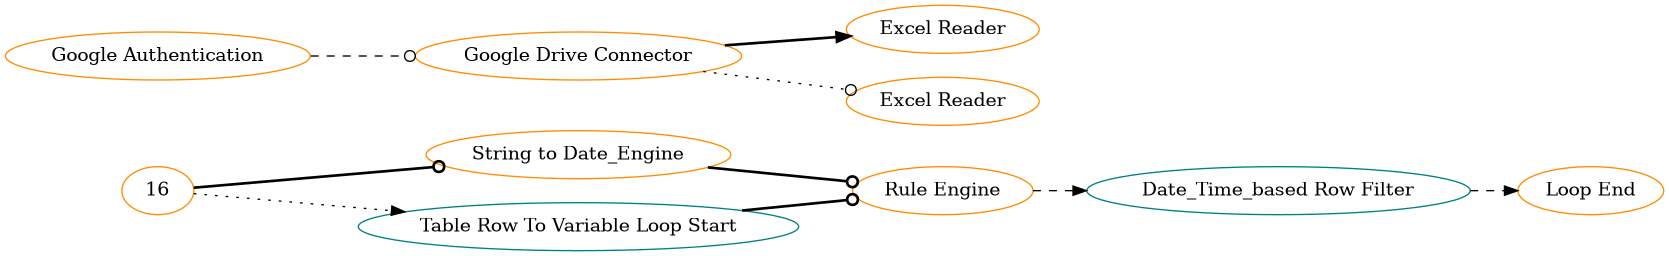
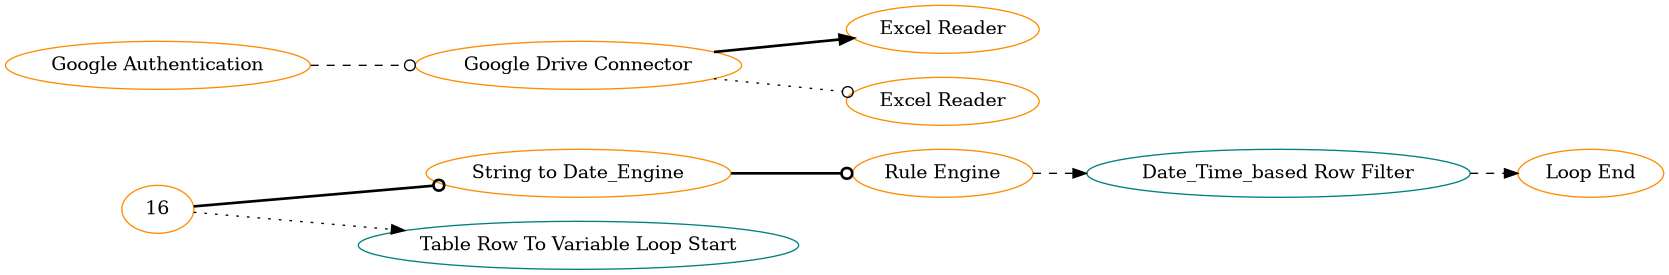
edge "Table Row To Variable Loop Start" -> "Rule Engine": removed
